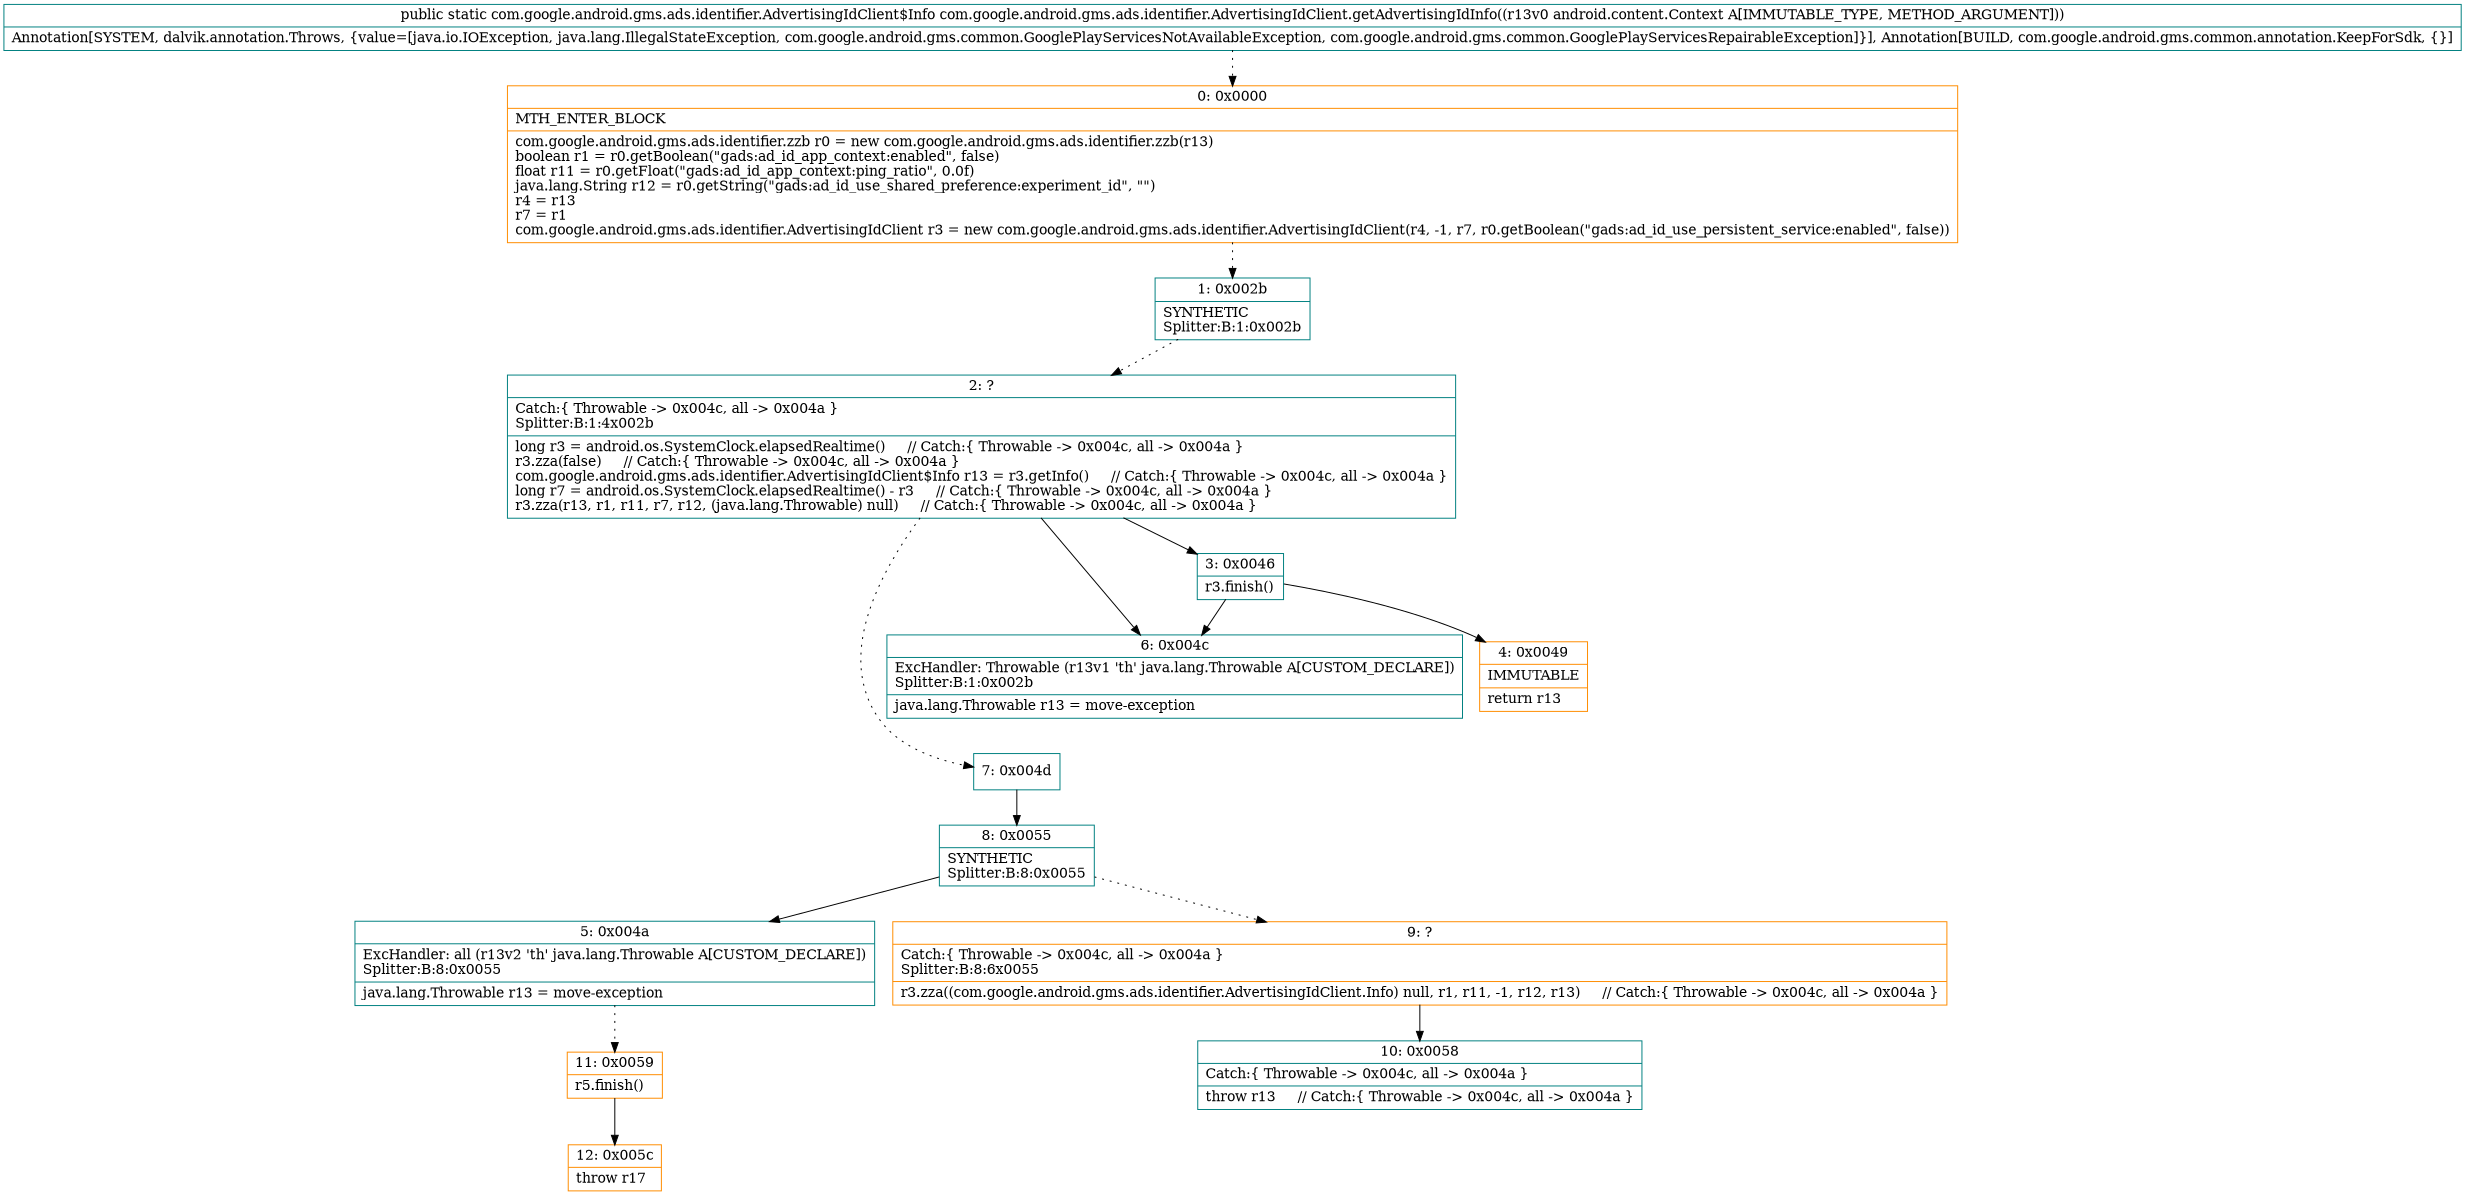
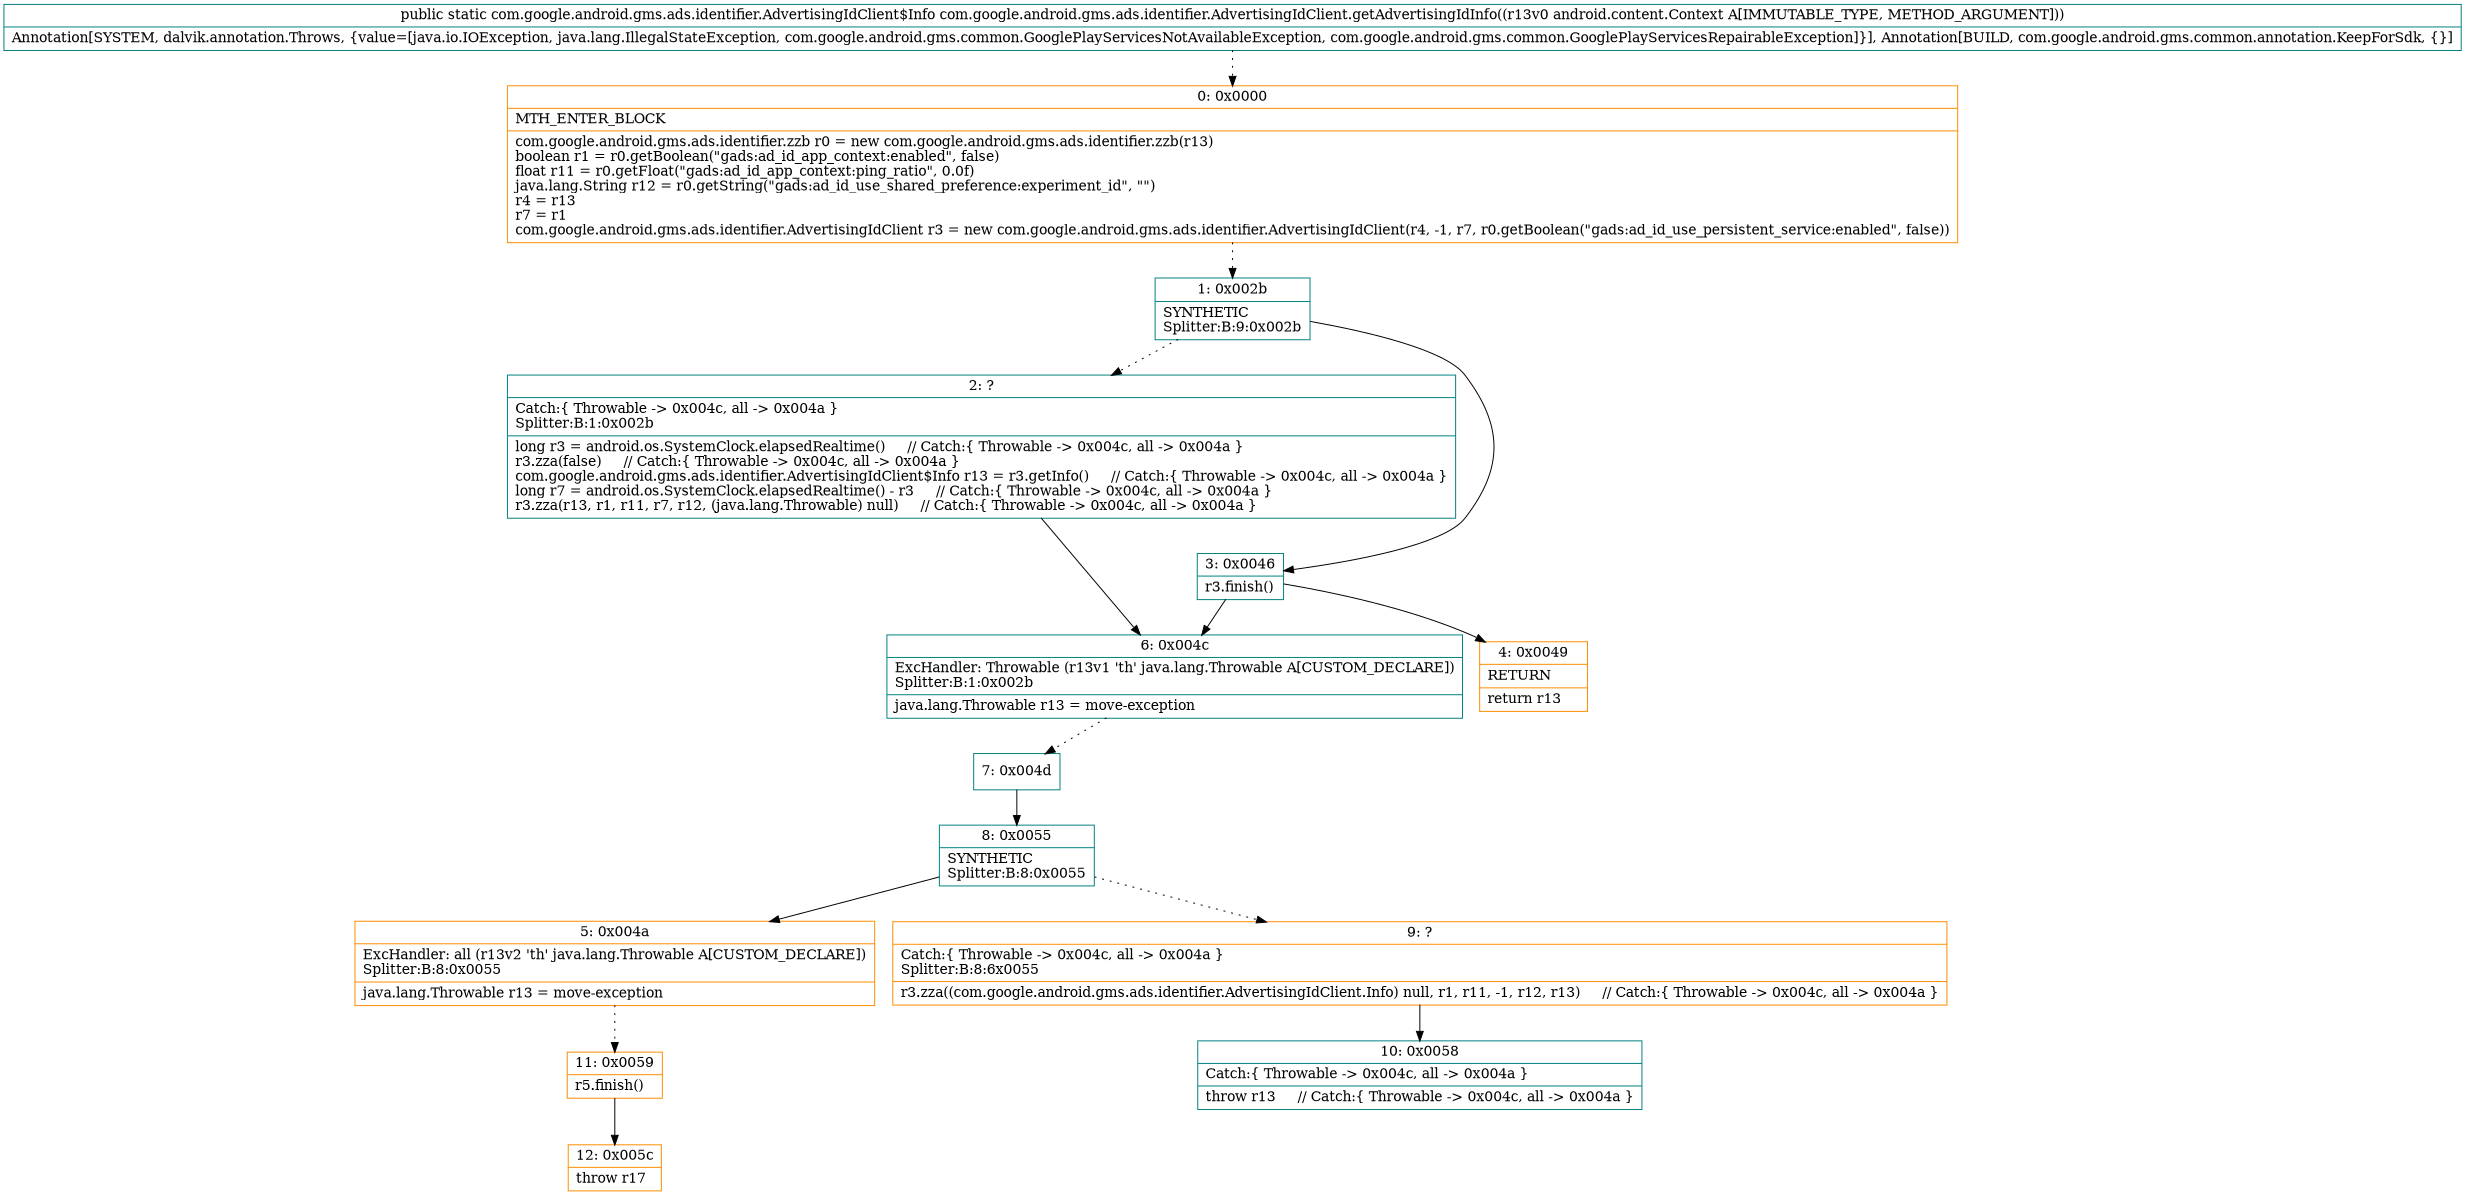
node "1: 0x002b": text "Splitter:B:1:0x002b" -> "Splitter:B:9:0x002b"
node "2: ?": text "Splitter:B:1:4x002b" -> "Splitter:B:1:0x002b"
edge "2: ?" -> "3: 0x0046": now "1: 0x002b" -> "3: 0x0046"
edge "2: ?" -> "7: 0x004d": now "6: 0x004c" -> "7: 0x004d"
node "4: 0x0049": text "IMMUTABLE" -> "RETURN"
node "5: 0x004a": color teal -> darkorange
